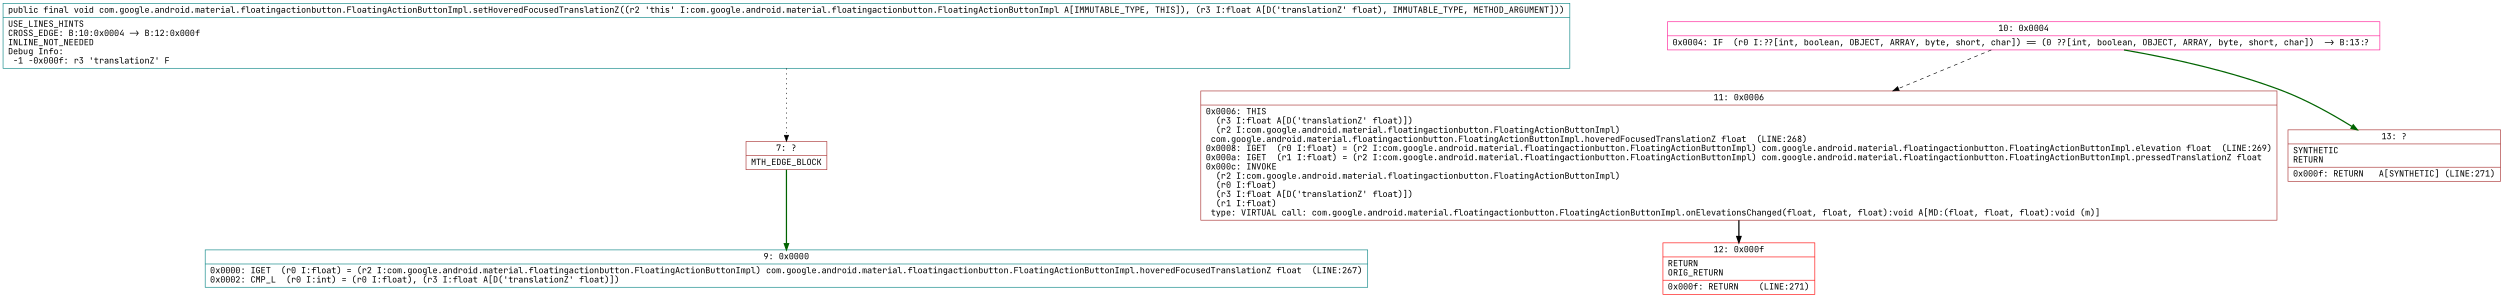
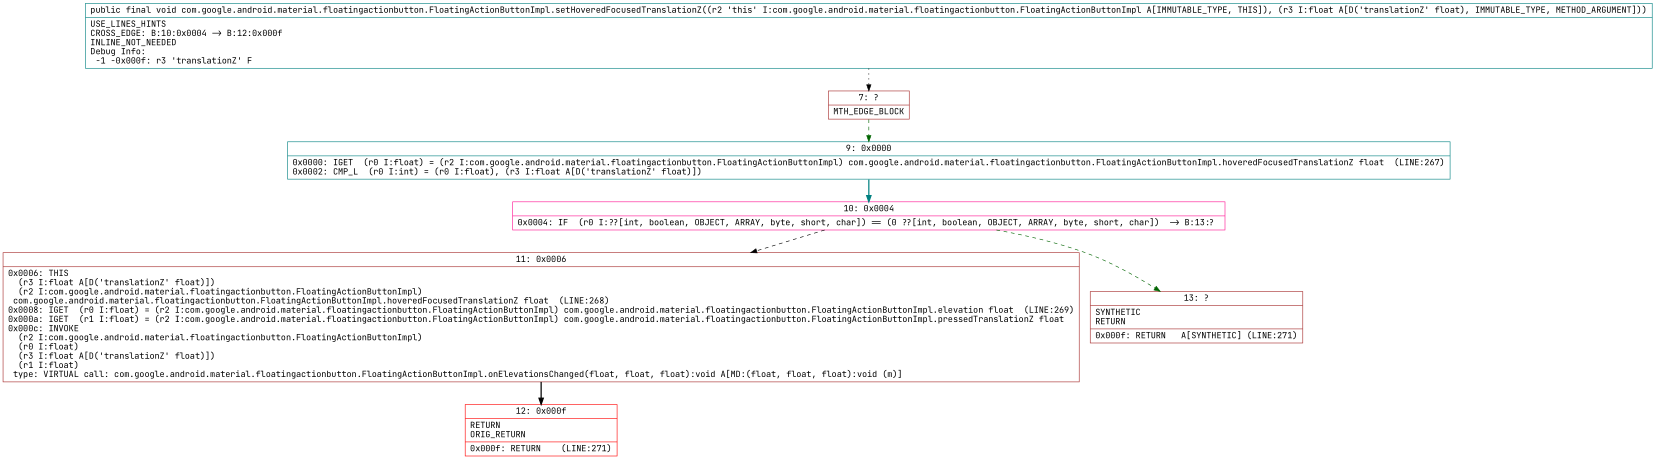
edge "10: 0x0004" -> "13: ?": style bold -> dashed
edge "9: 0x0000" -> "10: 0x0004": added
edge "7: ?" -> "9: 0x0000": style bold -> dashed
